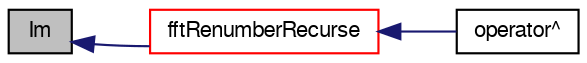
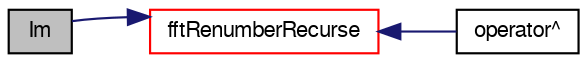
edge "fftRenumberRecurse" -> "Im": reversed
